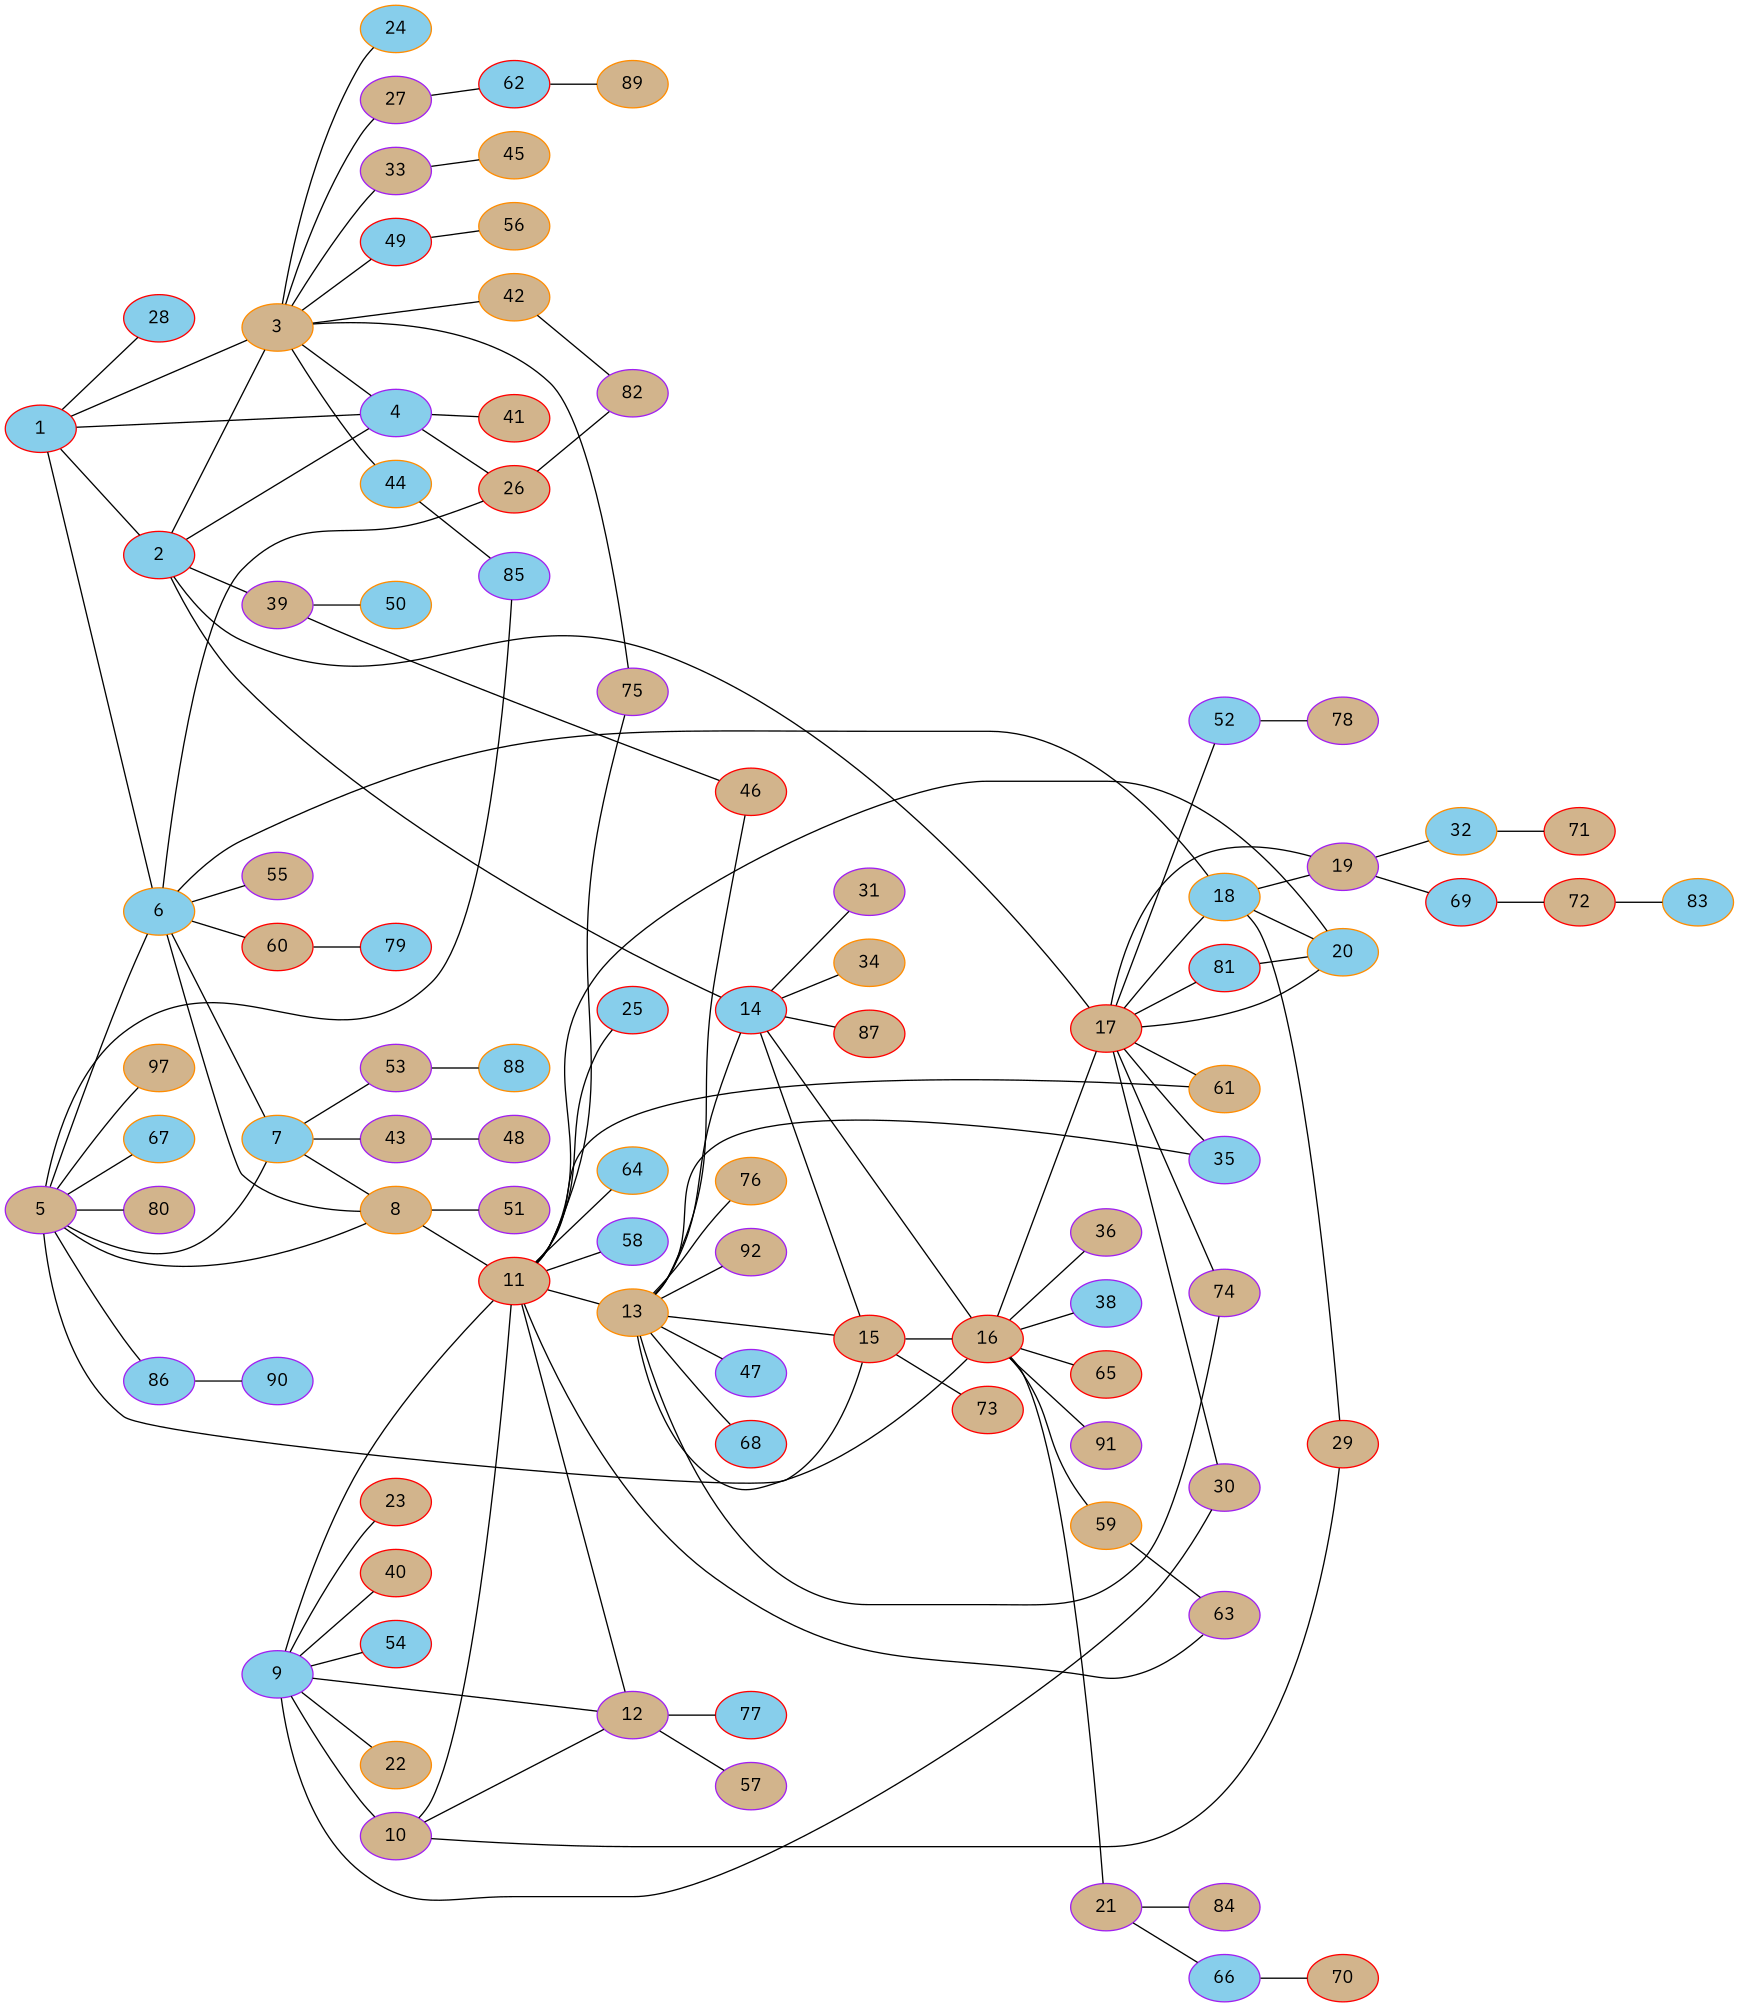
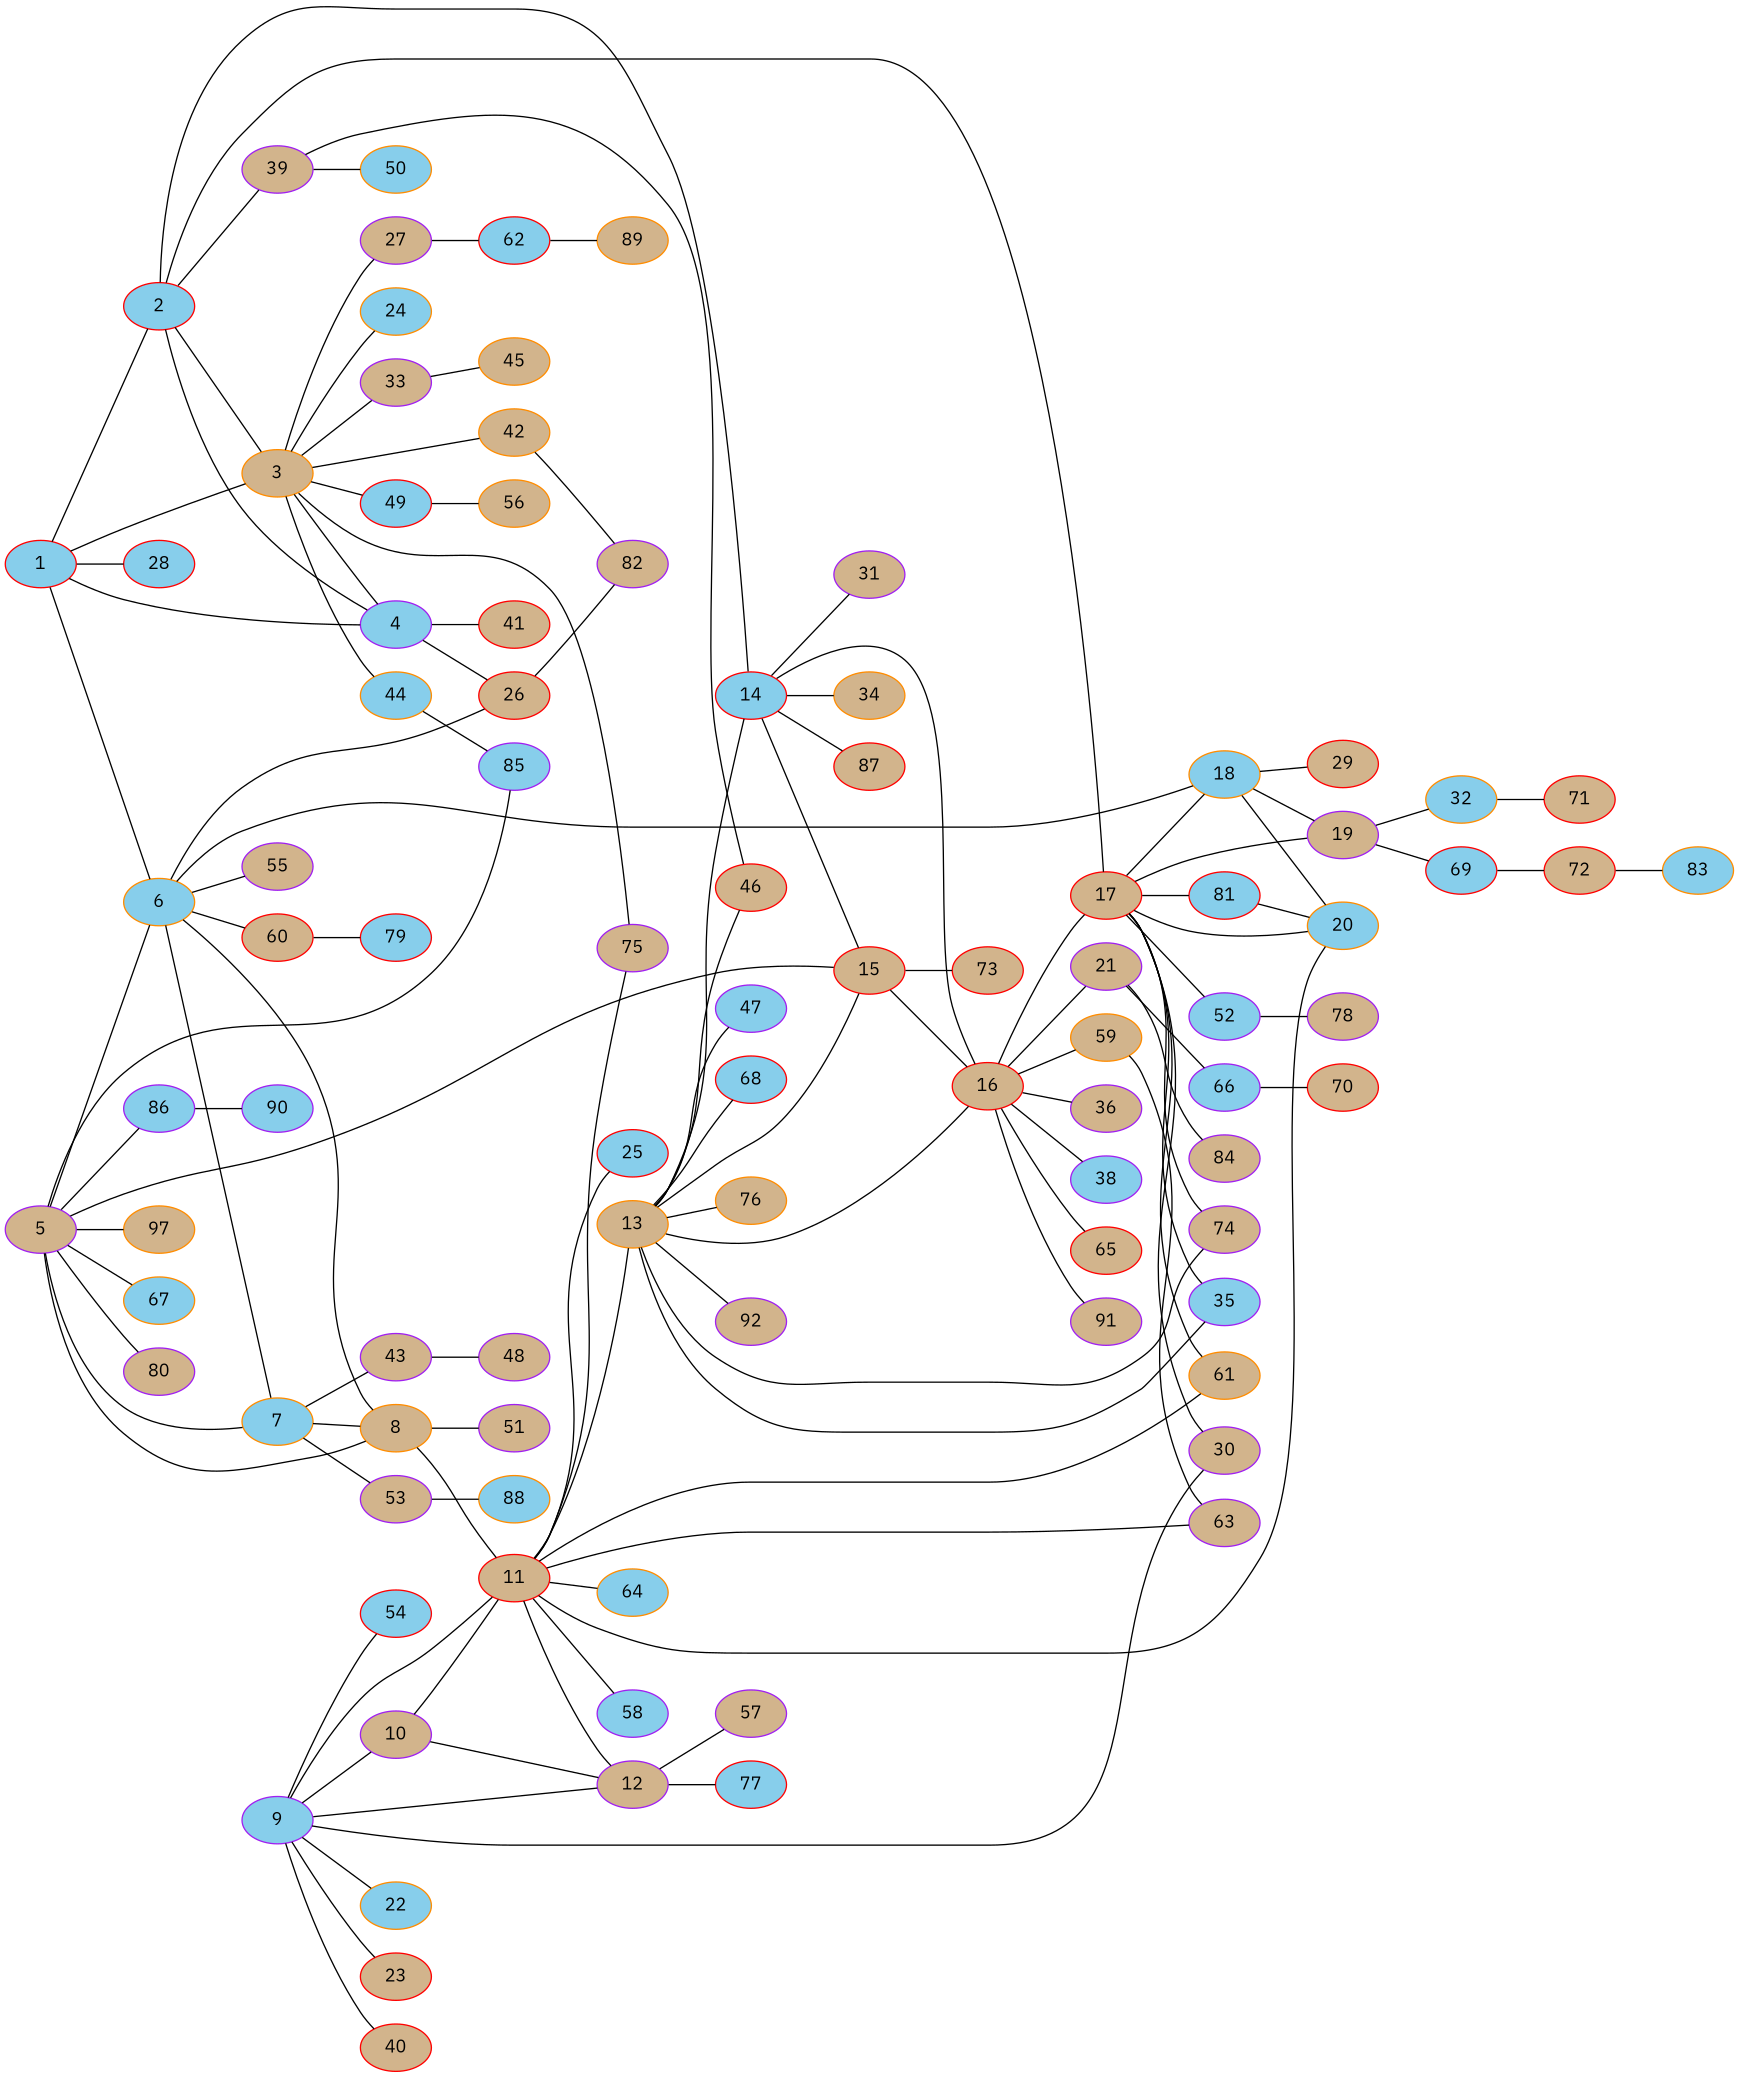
node "22": fillcolor tan -> skyblue
edge "29" -- "10": removed
